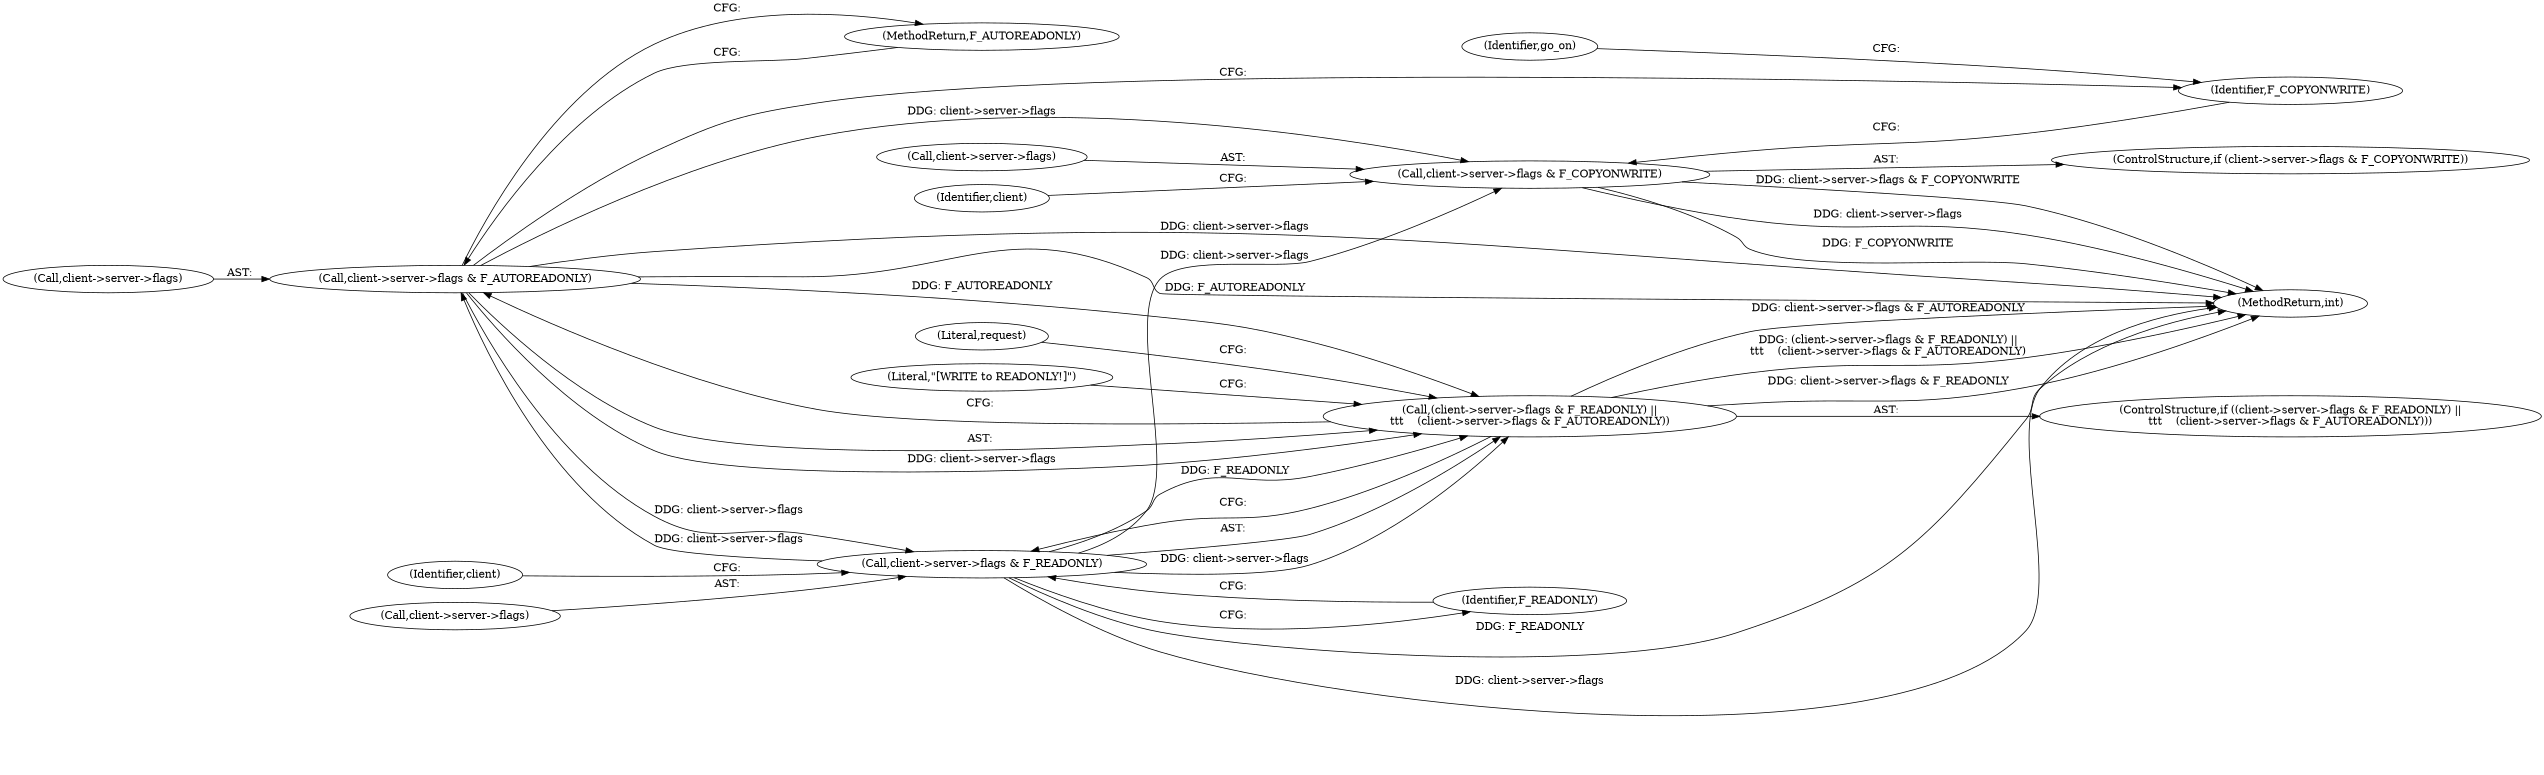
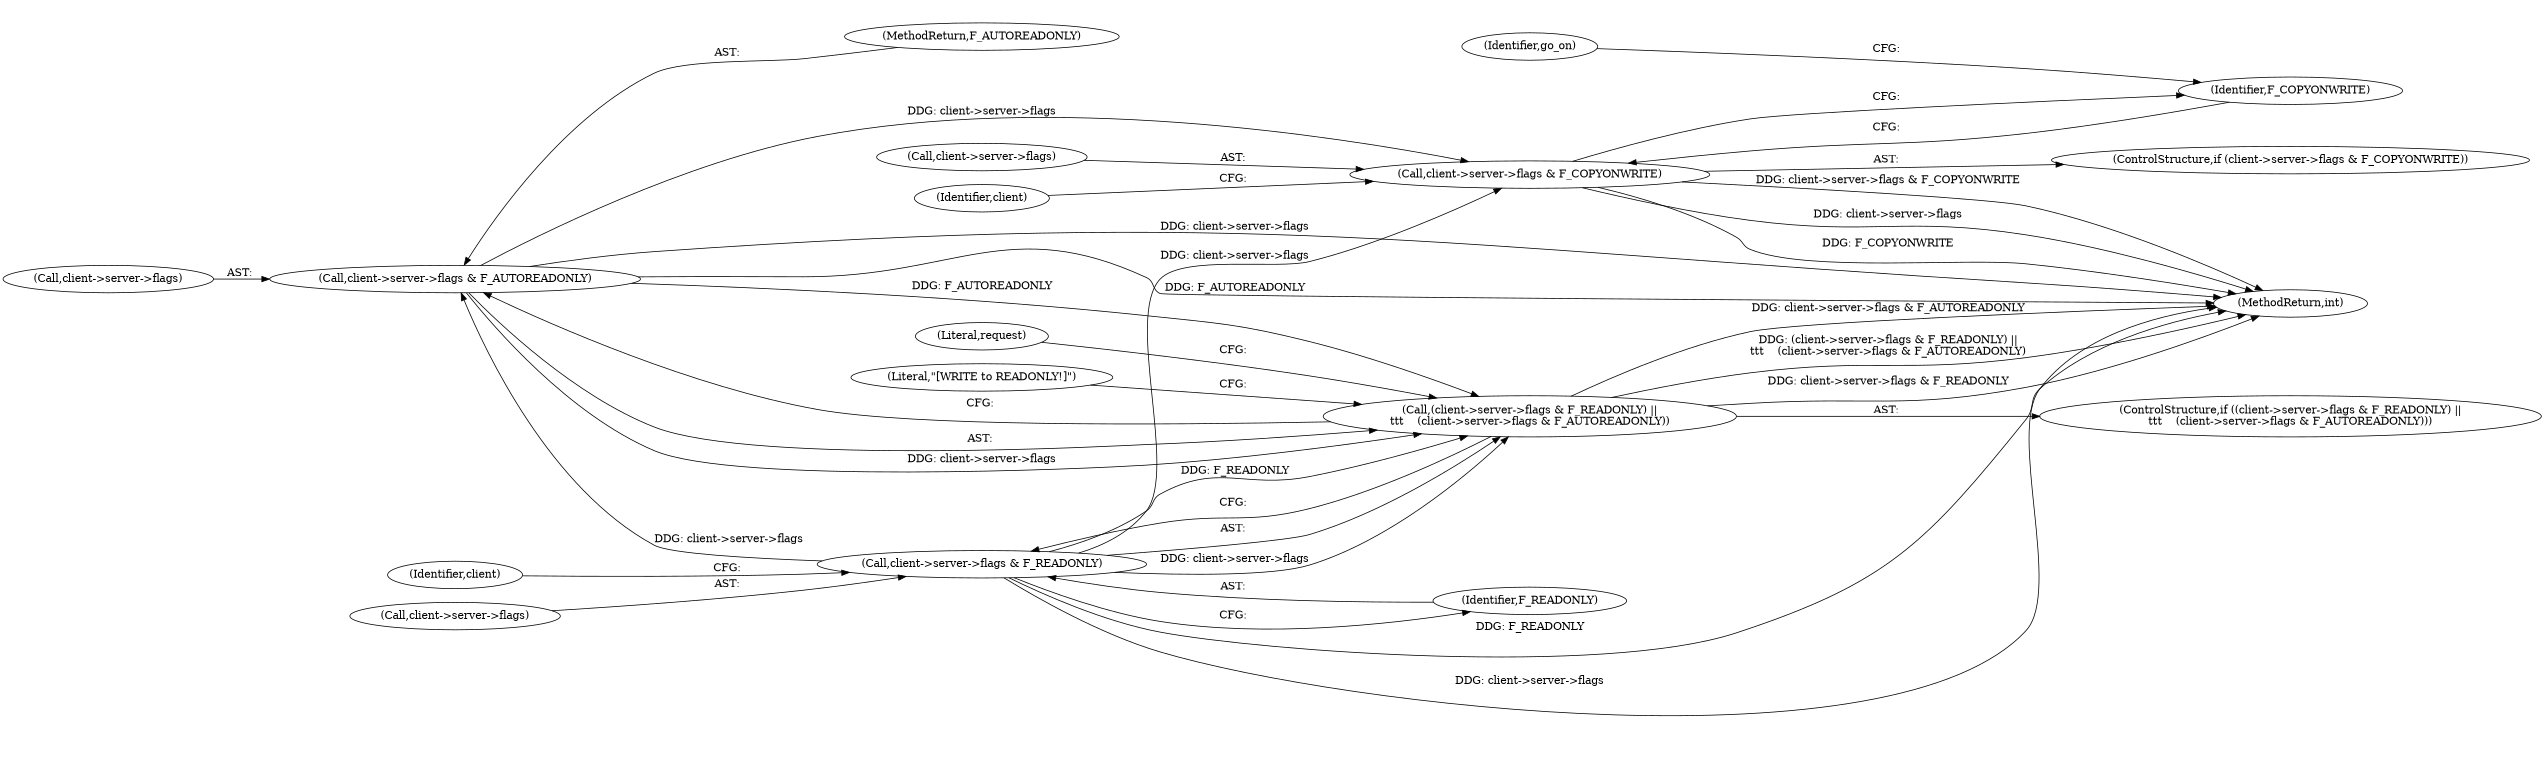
edge "(Call,client->server->flags & F_AUTOREADONLY)" -> "(MethodReturn,F_AUTOREADONLY)": removed, label "CFG:"
edge "(MethodReturn,F_AUTOREADONLY)" -> "(Call,client->server->flags & F_AUTOREADONLY)": label "CFG: " -> "AST: "
edge "(Call,client->server->flags & F_AUTOREADONLY)" -> "(Identifier,F_COPYONWRITE)": now "(Call,client->server->flags & F_COPYONWRITE)" -> "(Identifier,F_COPYONWRITE)"
edge "(Call,client->server->flags & F_AUTOREADONLY)" -> "(Call,client->server->flags & F_READONLY)": removed, label "DDG: client->server->flags"
edge "(Identifier,F_READONLY)" -> "(Call,client->server->flags & F_READONLY)": label "CFG: " -> "AST: "
